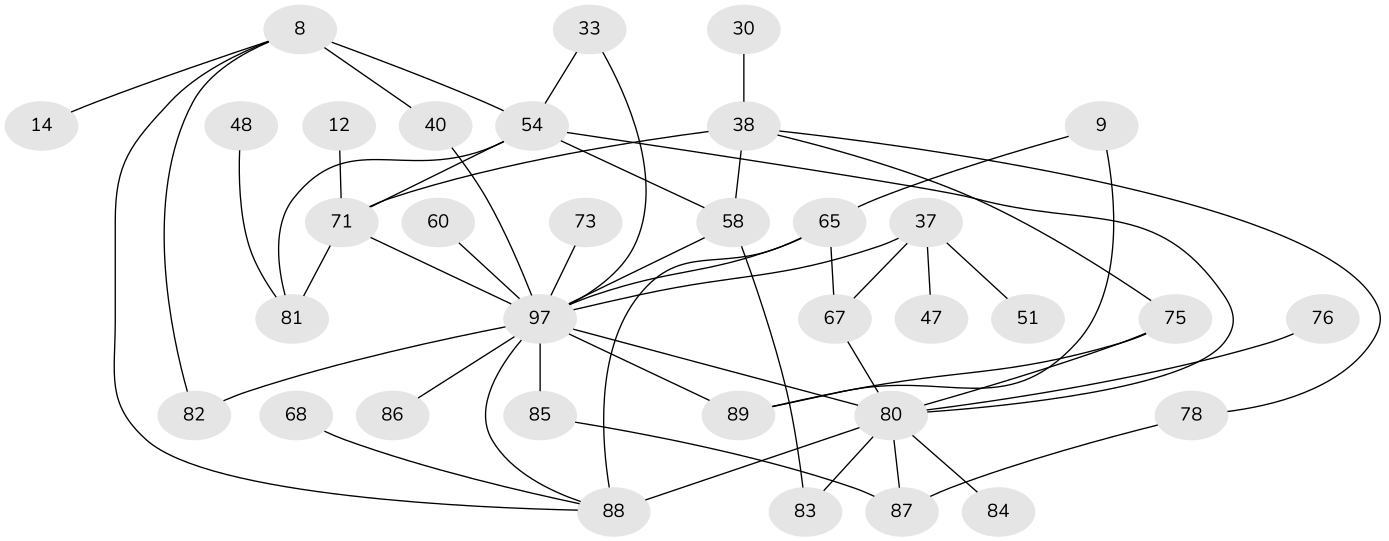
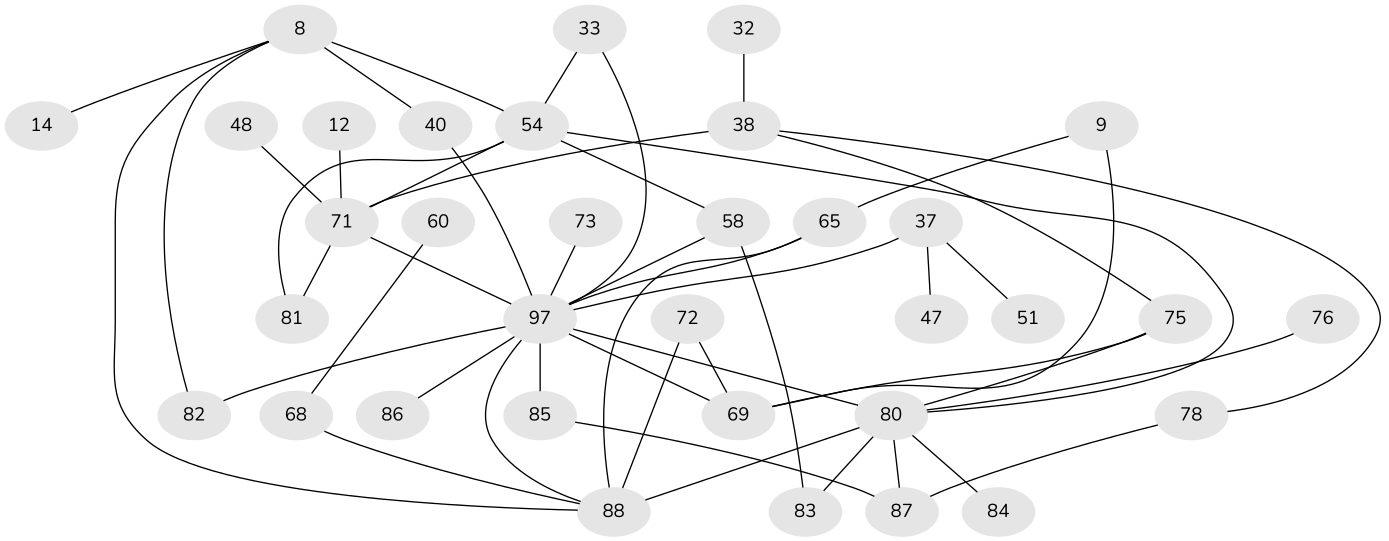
node "30": label "30" -> "32"
edge "38" -- "58": removed
edge "48" -- "81": now "48" -- "71"
edge "60" -- "97": now "60" -- "68"
node "72": added
node "67": removed
node "89": label "89" -> "69"
